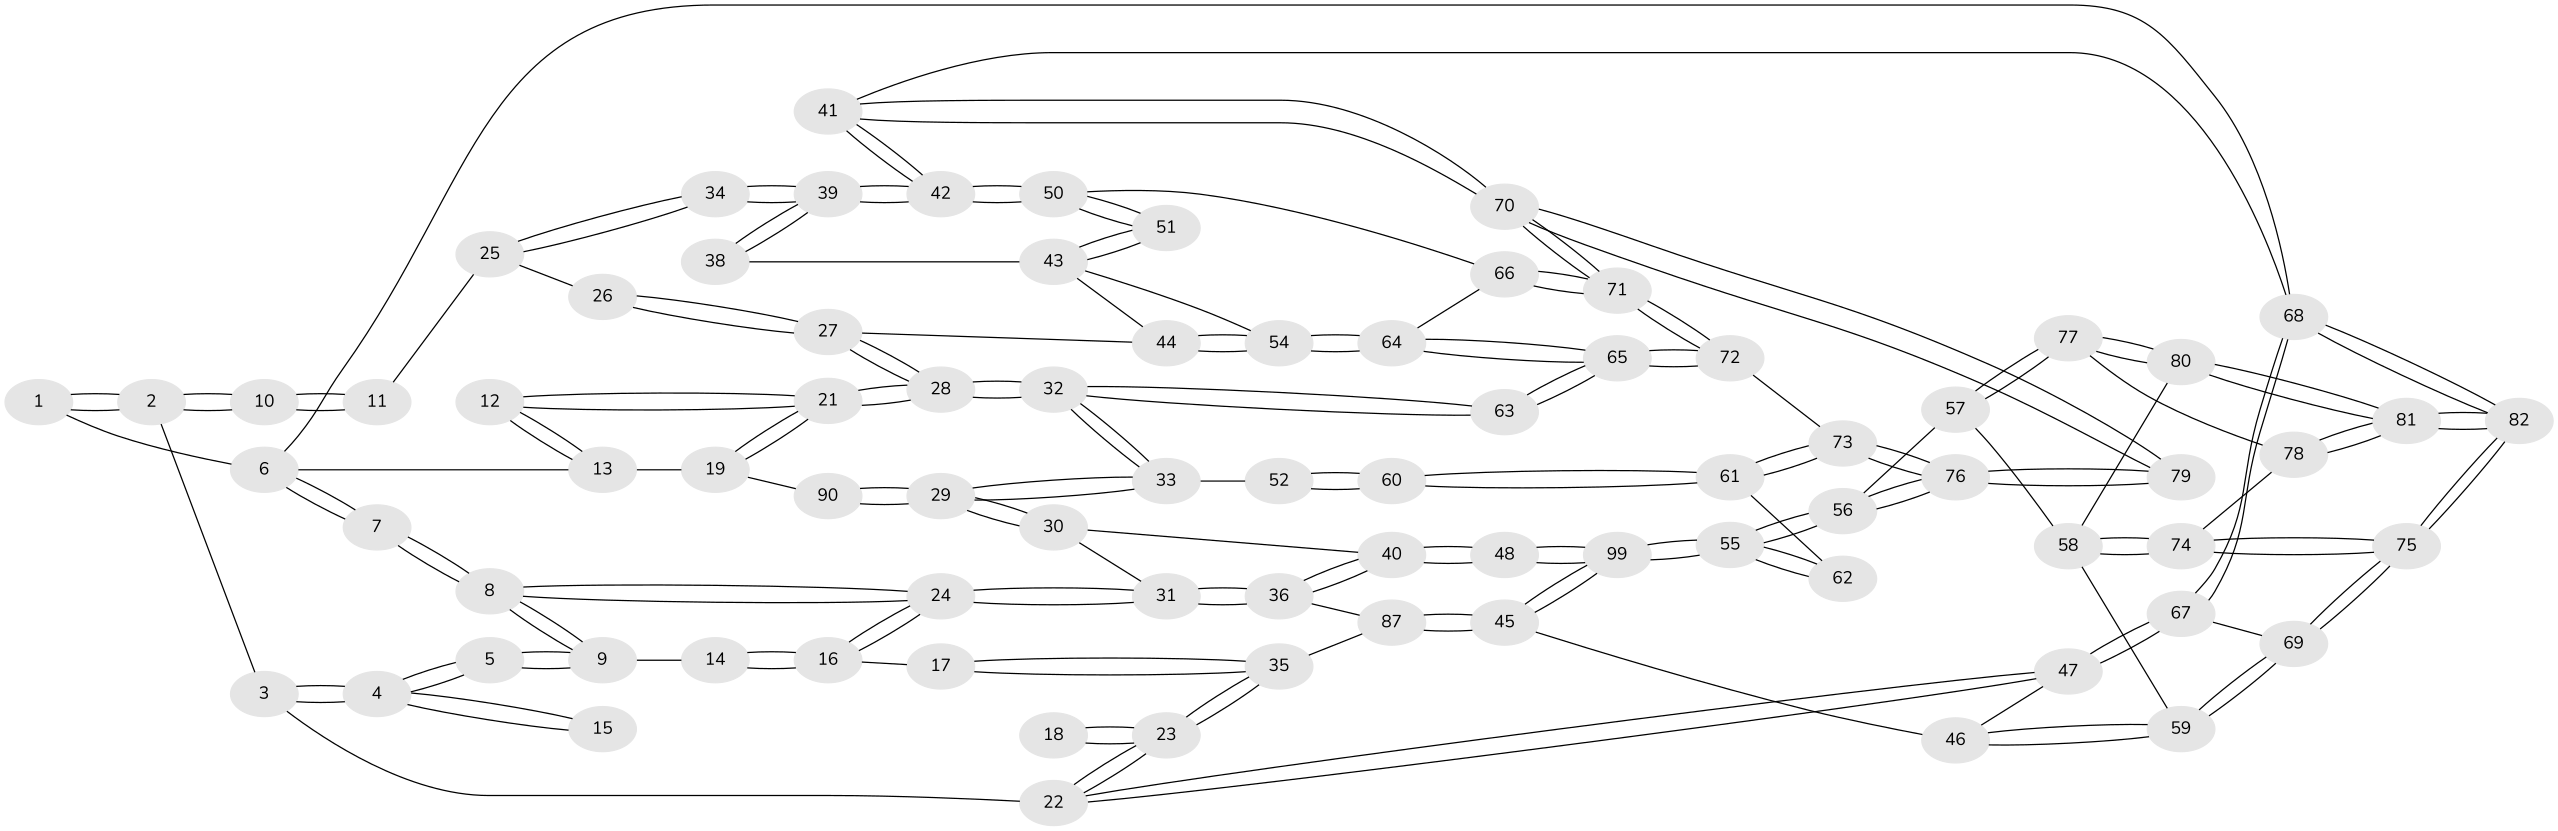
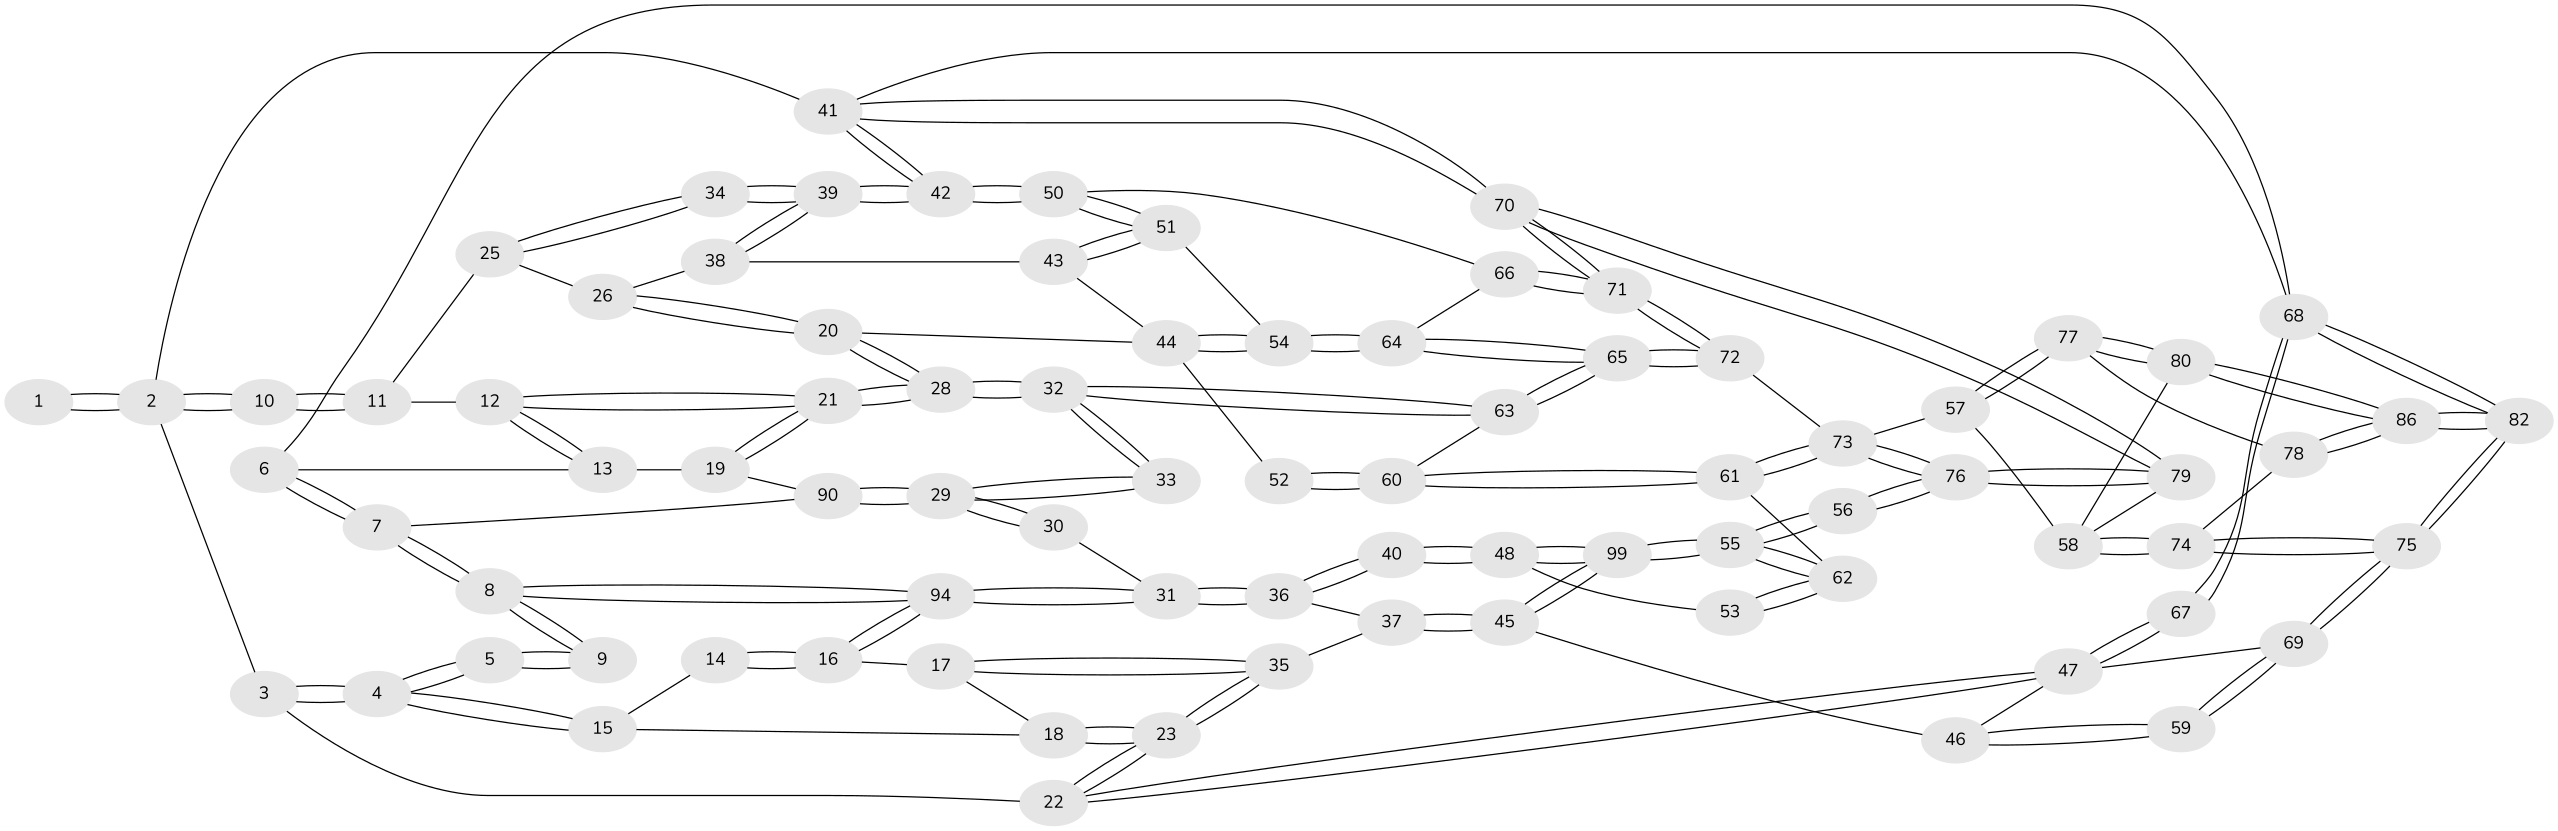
edge "41" -- "2": added
edge "38" -- "26": added
edge "43" -- "54": now "51" -- "54"
node "27": label "27" -> "20"
edge "11" -- "12": added
node "81": label "81" -> "86"
edge "1" -- "6": removed
edge "63" -- "60": added
edge "57" -- "56": now "57" -- "73"
edge "33" -- "52": now "44" -- "52"
edge "90" -- "7": added
edge "30" -- "40": removed
node "24": label "24" -> "94"
node "53": added
node "87": label "87" -> "37"
edge "58" -- "59": now "58" -- "79"
edge "67" -- "69": now "47" -- "69"
edge "9" -- "14": now "15" -- "14"
edge "17" -- "18": added
edge "15" -- "18": added
